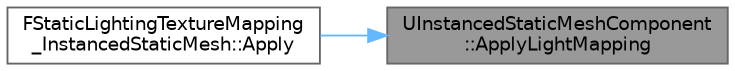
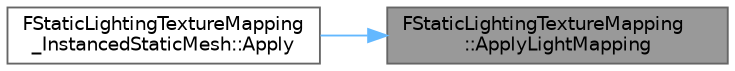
node "UInstancedStaticMeshComponent ::ApplyLightMapping": label "UInstancedStaticMeshComponent ::ApplyLightMapping" -> "FStaticLightingTextureMapping ::ApplyLightMapping"
